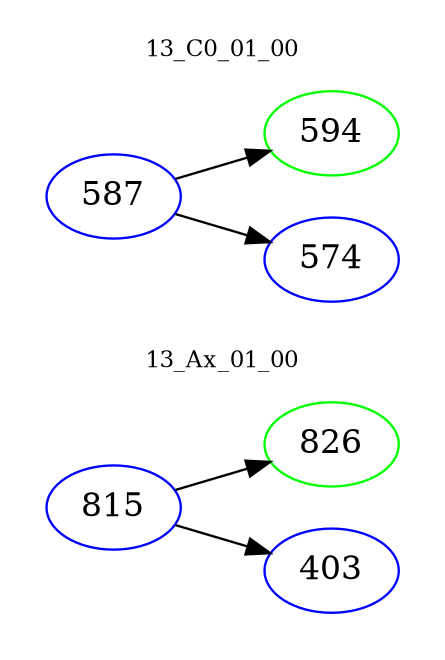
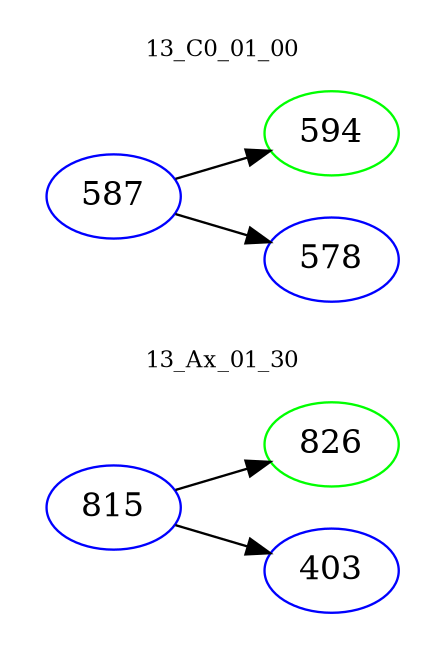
node "574": label "574" -> "578"
cluster "13_Ax_01_00": label "13_Ax_01_00" -> "13_Ax_01_30"
